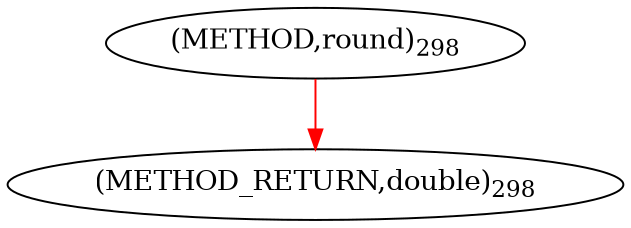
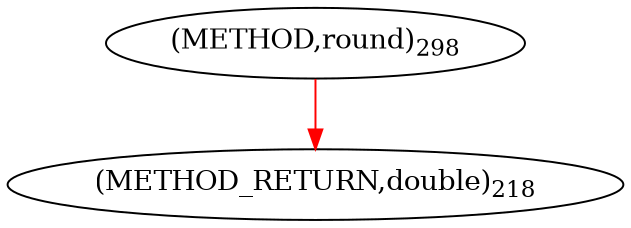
node "(METHOD_RETURN,double)": text "298" -> "218"
